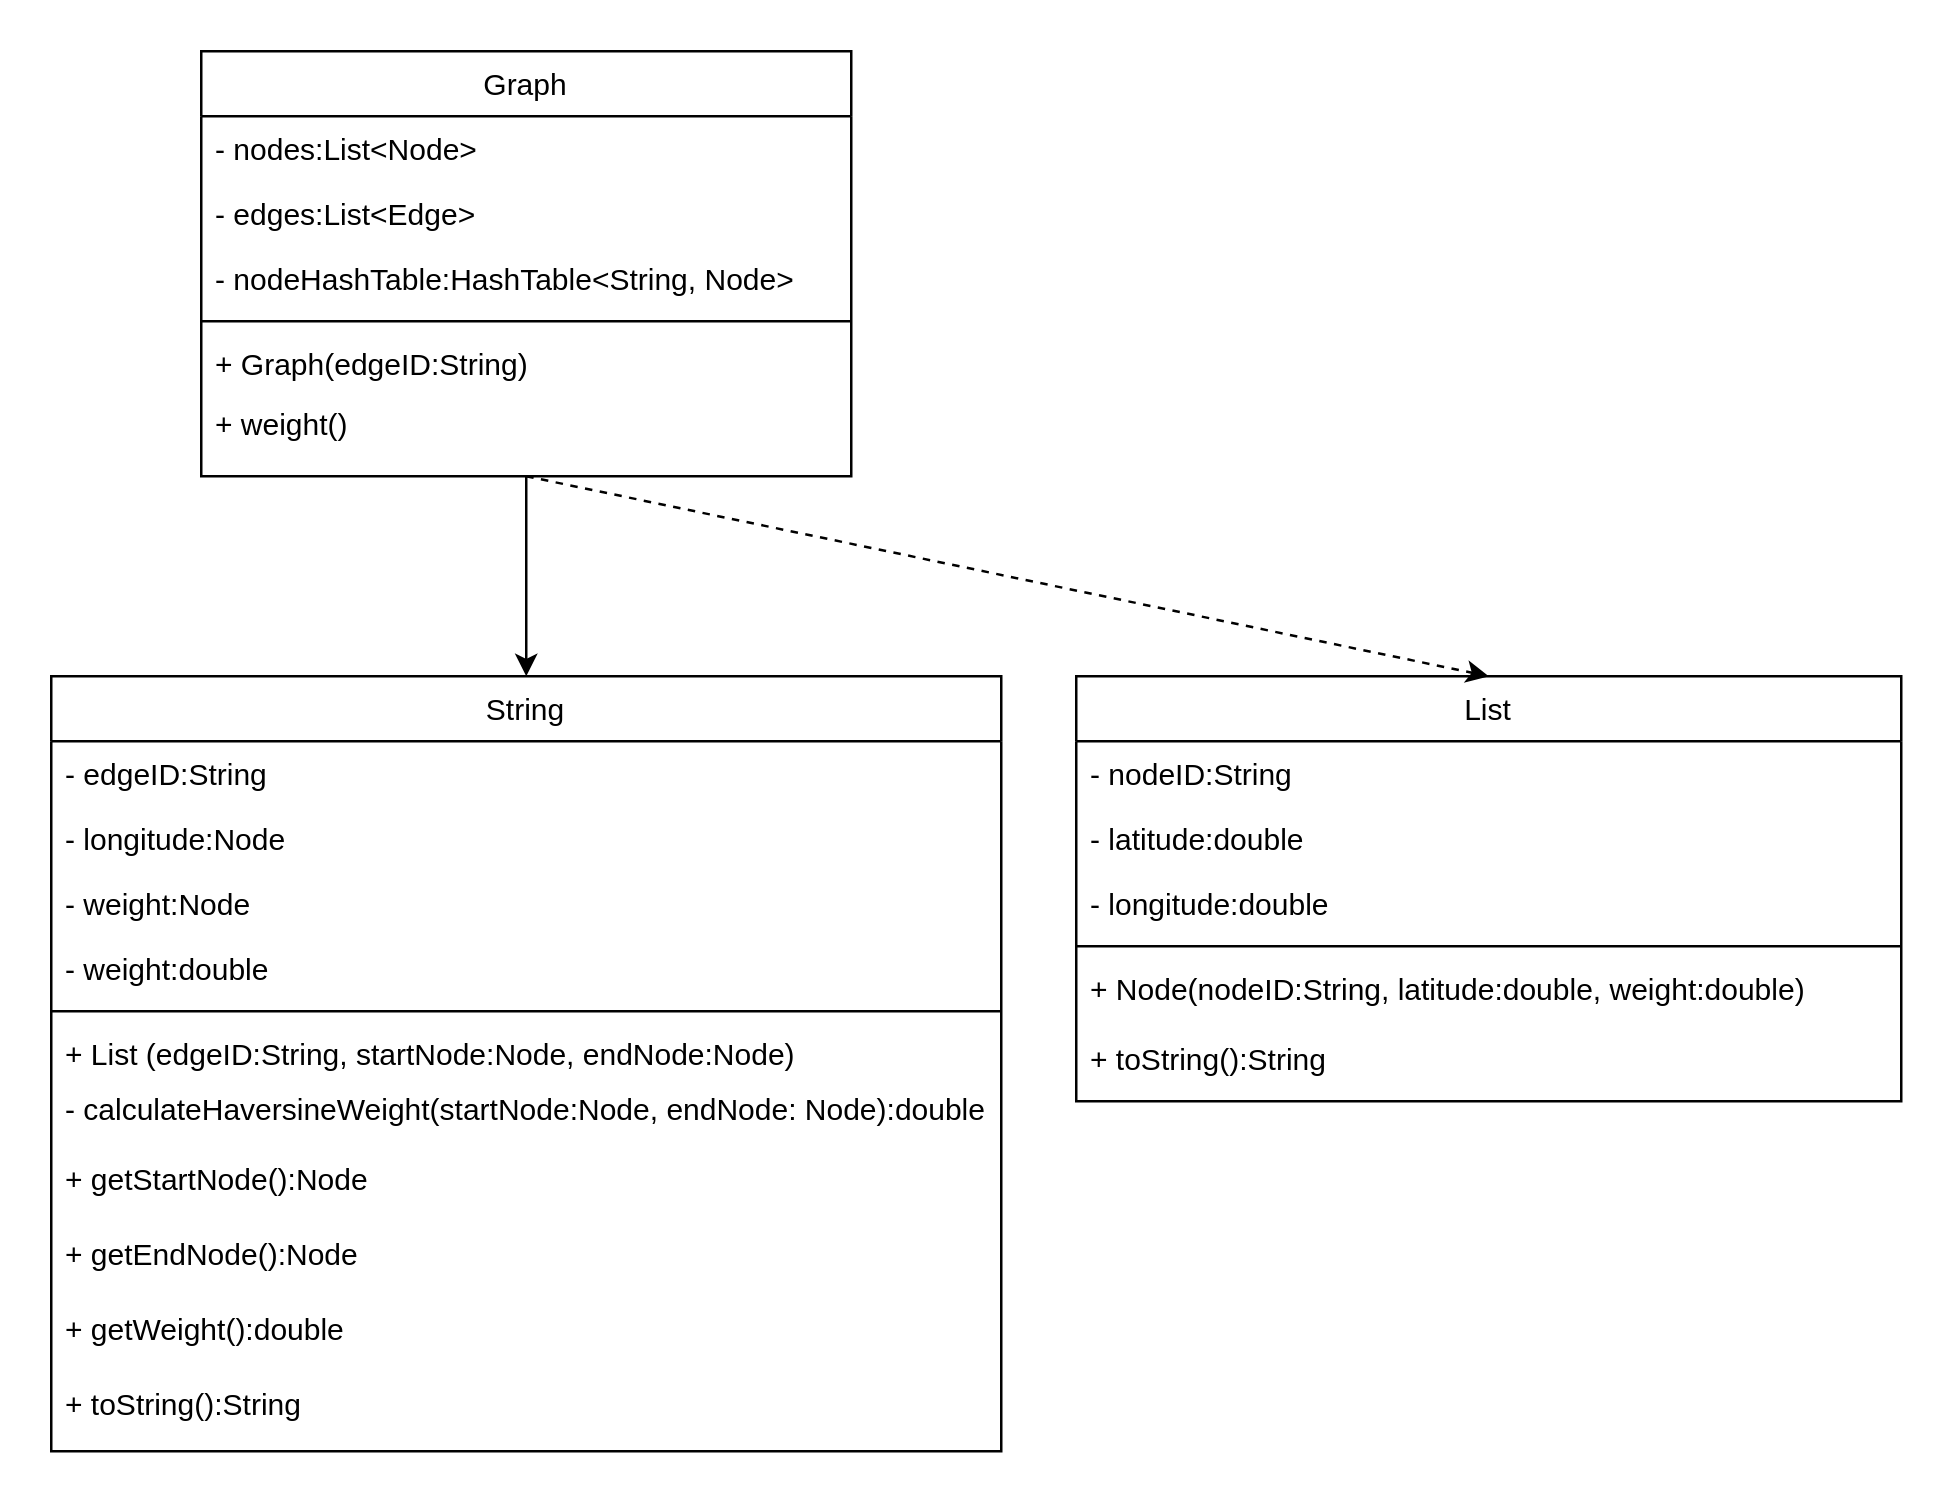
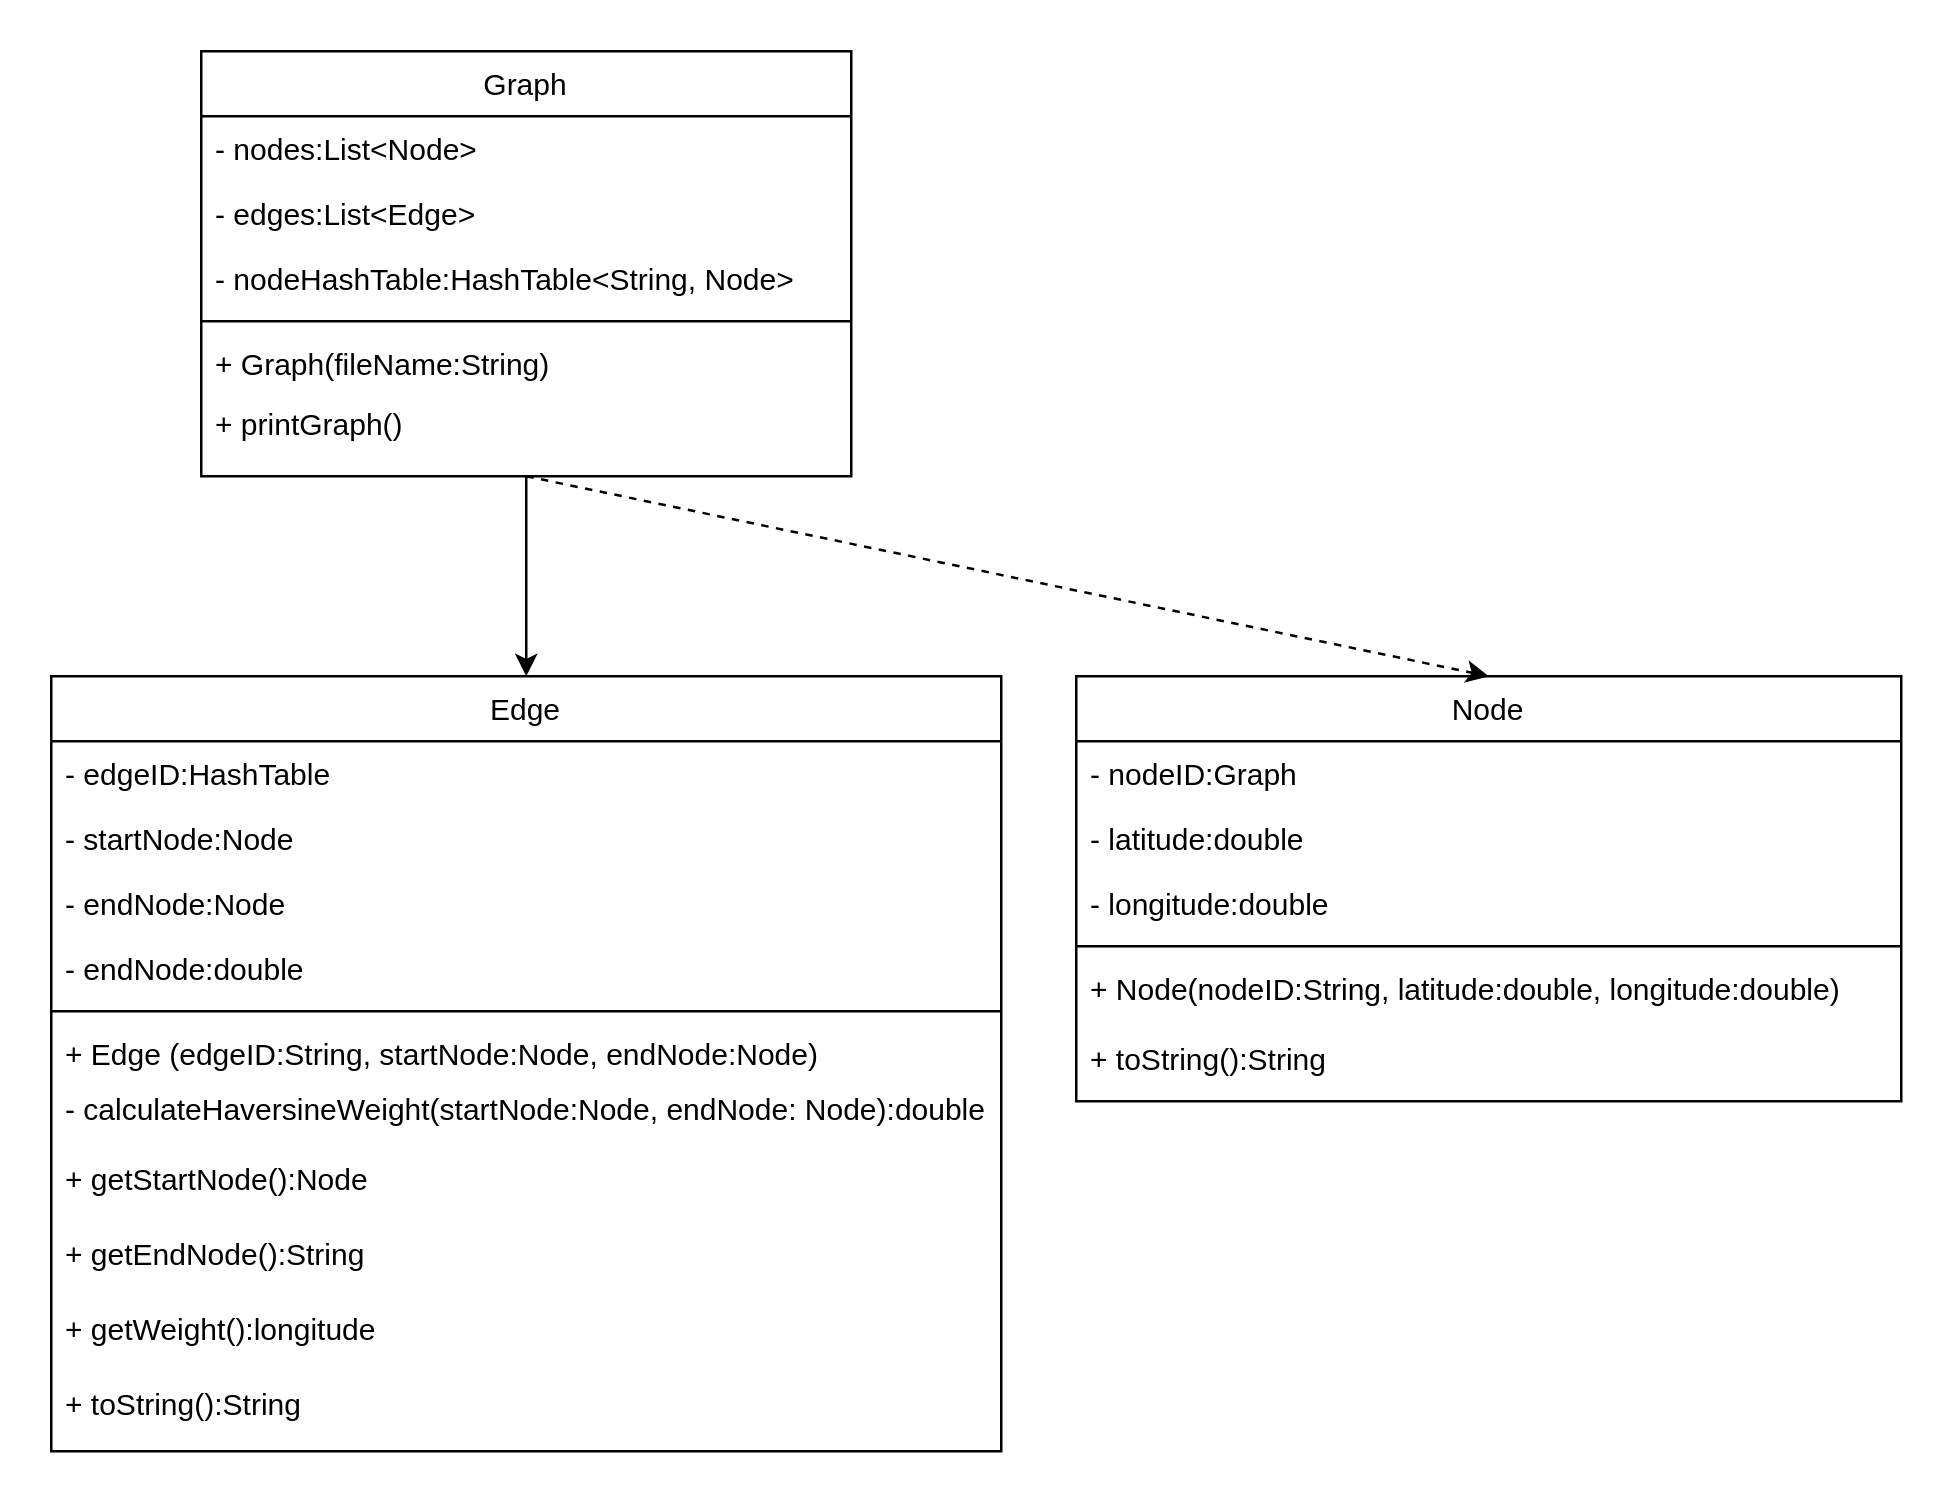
node "+ Graph(edgeID:String)": label "+ Graph(edgeID:String)" -> "+ Graph(fileName:String)"
node "+ weight()": label "+ weight()" -> "+ printGraph()"
node "String": label "String" -> "Edge"
node "List": label "List" -> "Node"
node "- edgeID:String": label "- edgeID:String" -> "- edgeID:HashTable"
node "- nodeID:String": label "- nodeID:String" -> "- nodeID:Graph"
node "- longitude:Node": label "- longitude:Node" -> "- startNode:Node"
node "- weight:Node": label "- weight:Node" -> "- endNode:Node"
node "- weight:double": label "- weight:double" -> "- endNode:double"
node "+ Node(nodeID:String, latitude:double, weight:double)": label "+ Node(nodeID:String, latitude:double, weight:double)" -> "+ Node(nodeID:String, latitude:double, longitude:double)"
node "+ List (edgeID:String, startNode:Node, endNode:Node)": label "+ List (edgeID:String, startNode:Node, endNode:Node)" -> "+ Edge (edgeID:String, startNode:Node, endNode:Node)"
node "+ getEndNode():Node": label "+ getEndNode():Node" -> "+ getEndNode():String"
node "+ getWeight():double": label "+ getWeight():double" -> "+ getWeight():longitude"
